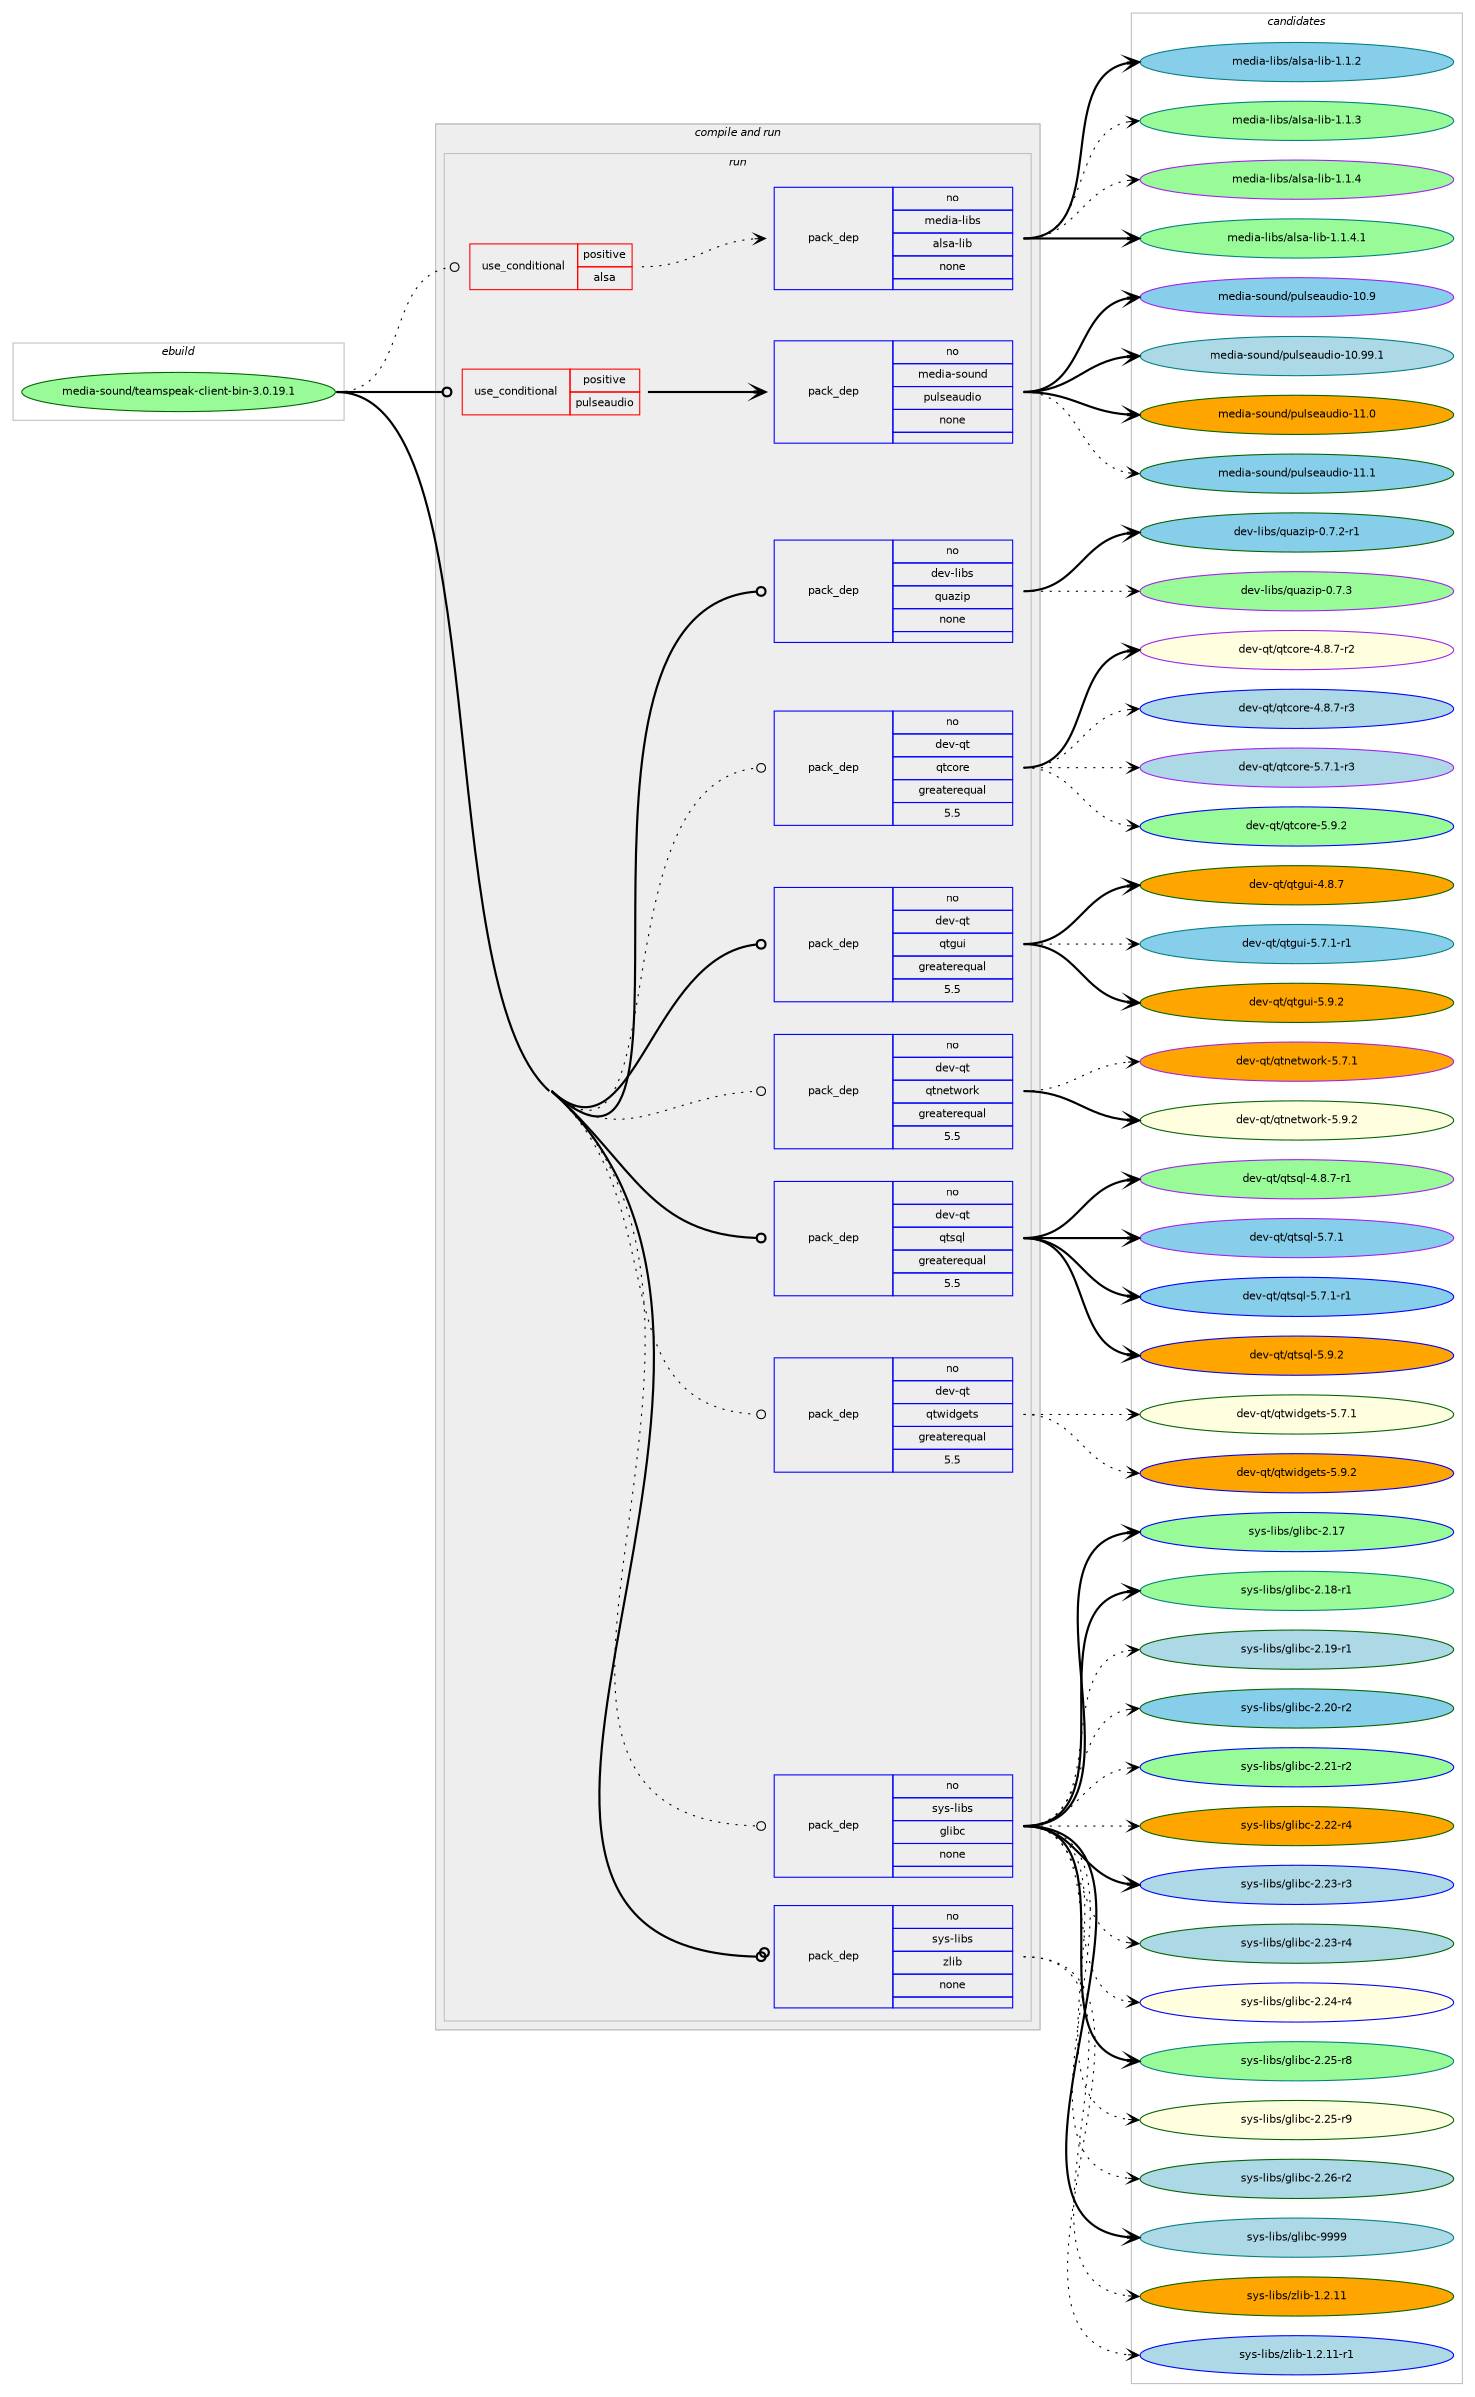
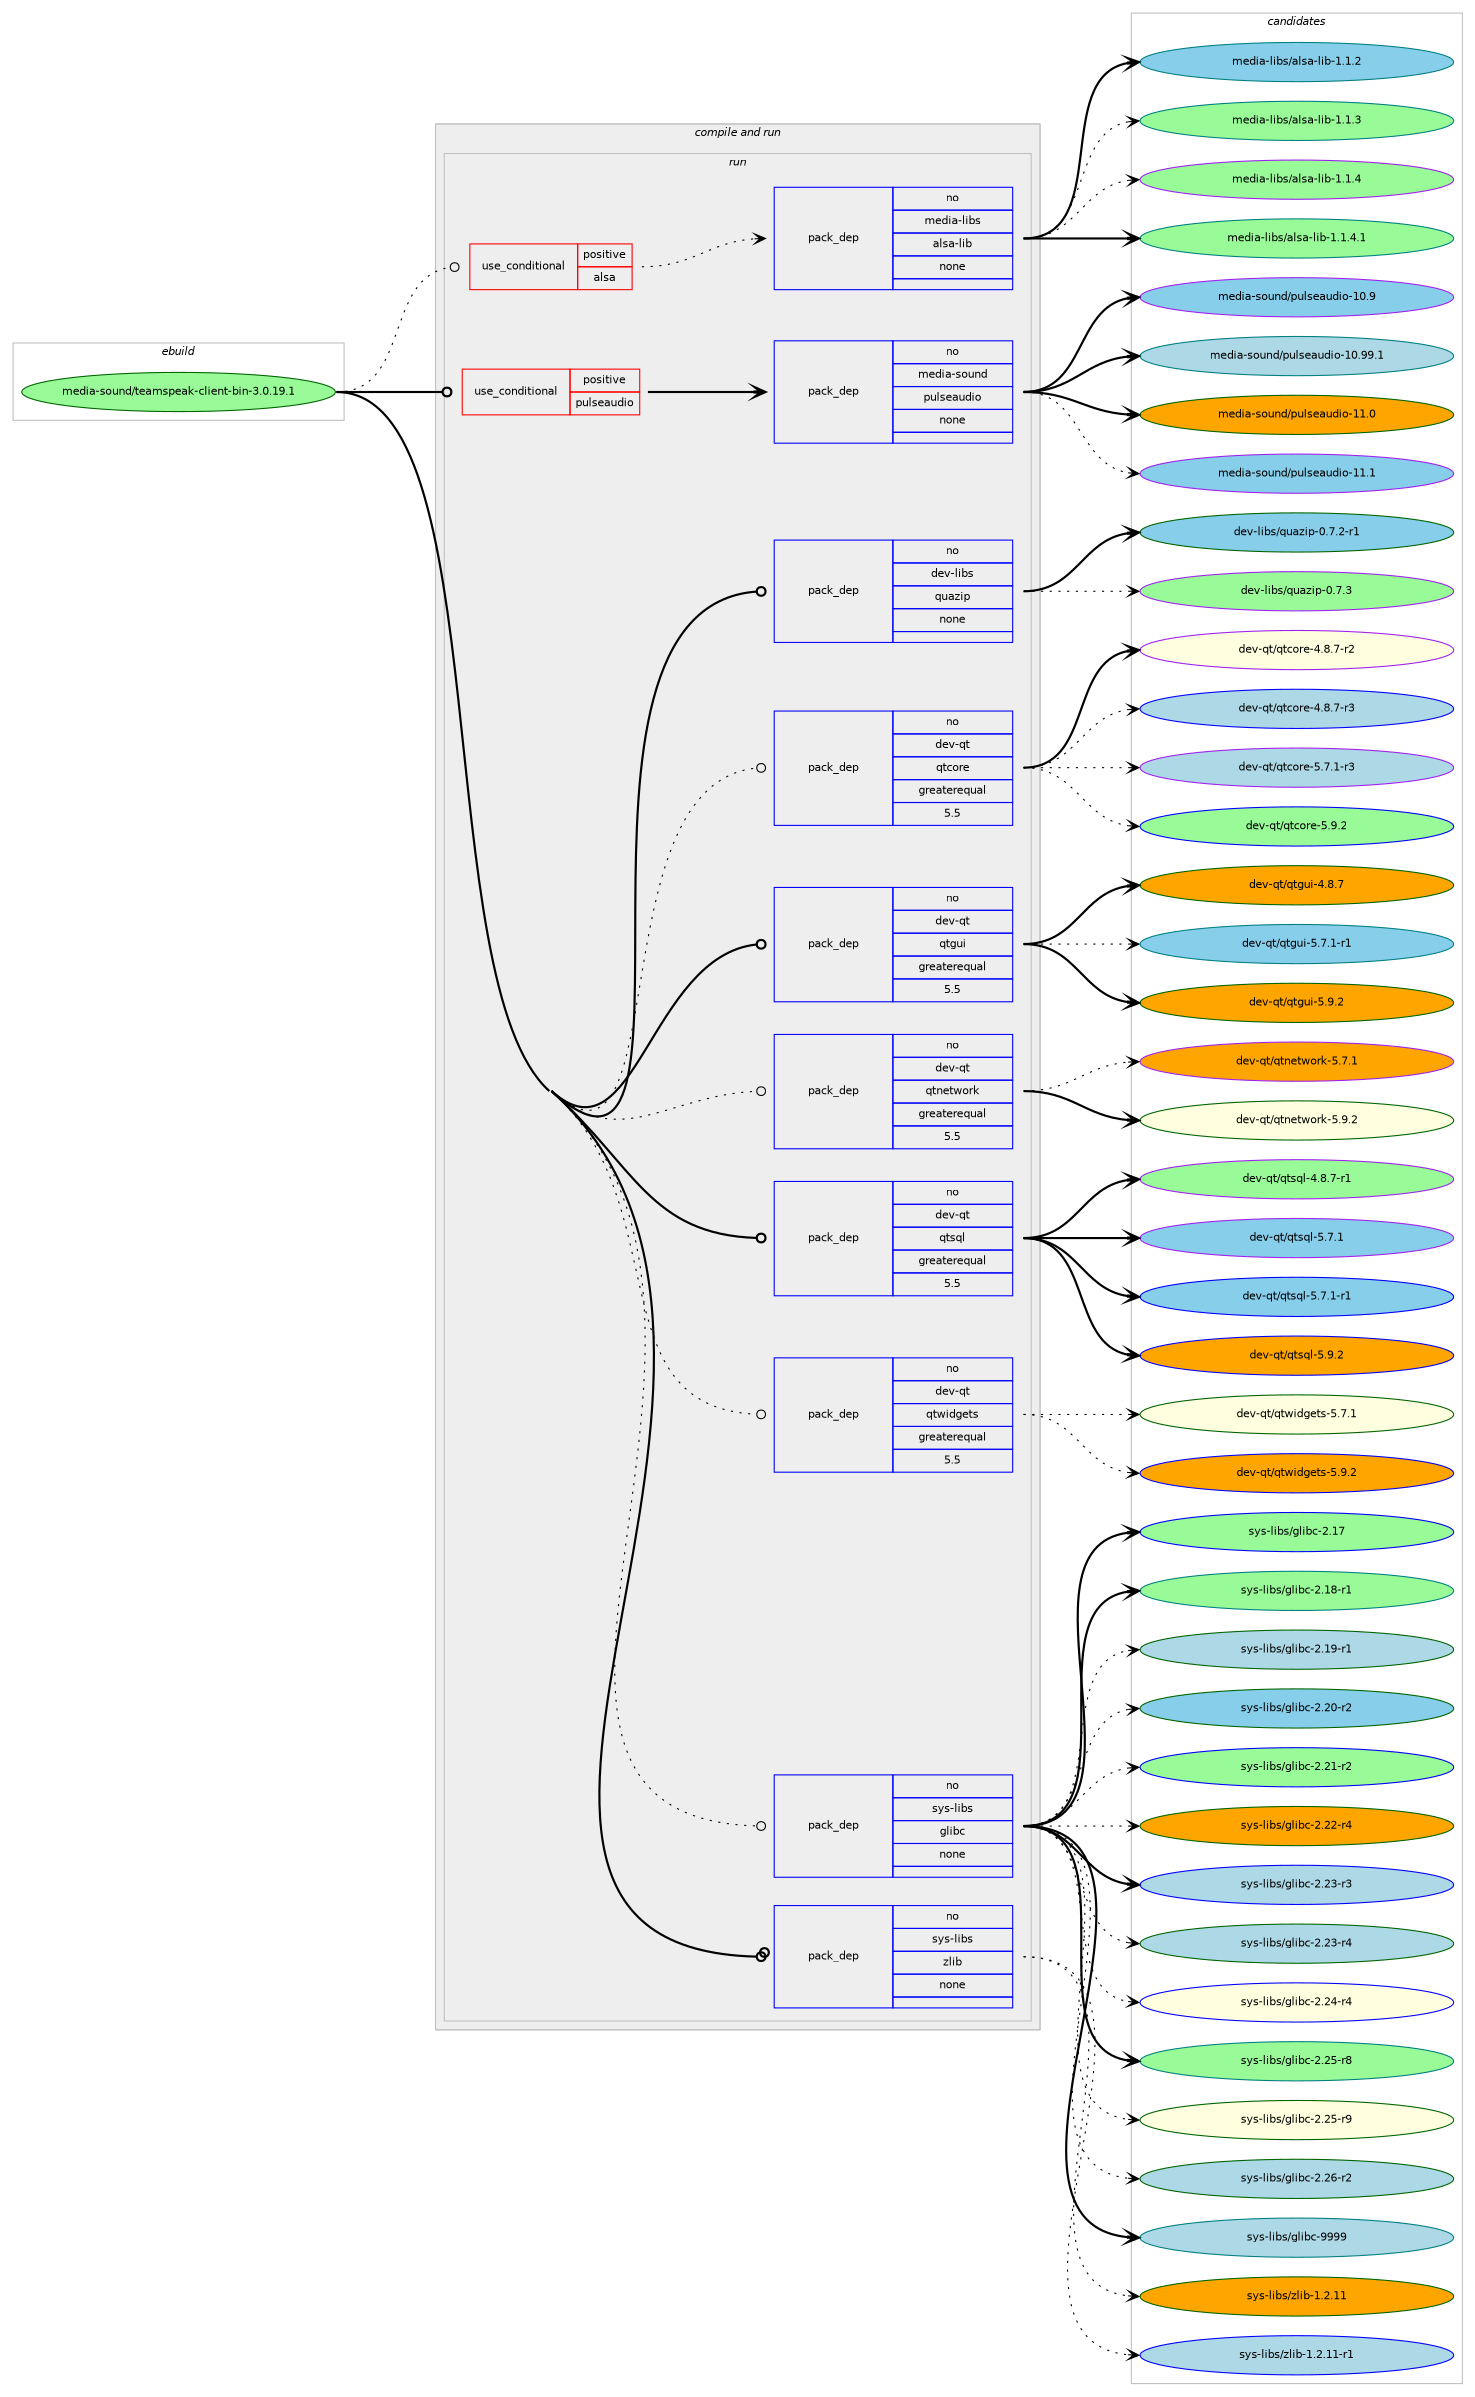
node "media-sound/pulseaudio-11.1": color darkgreen -> purple
